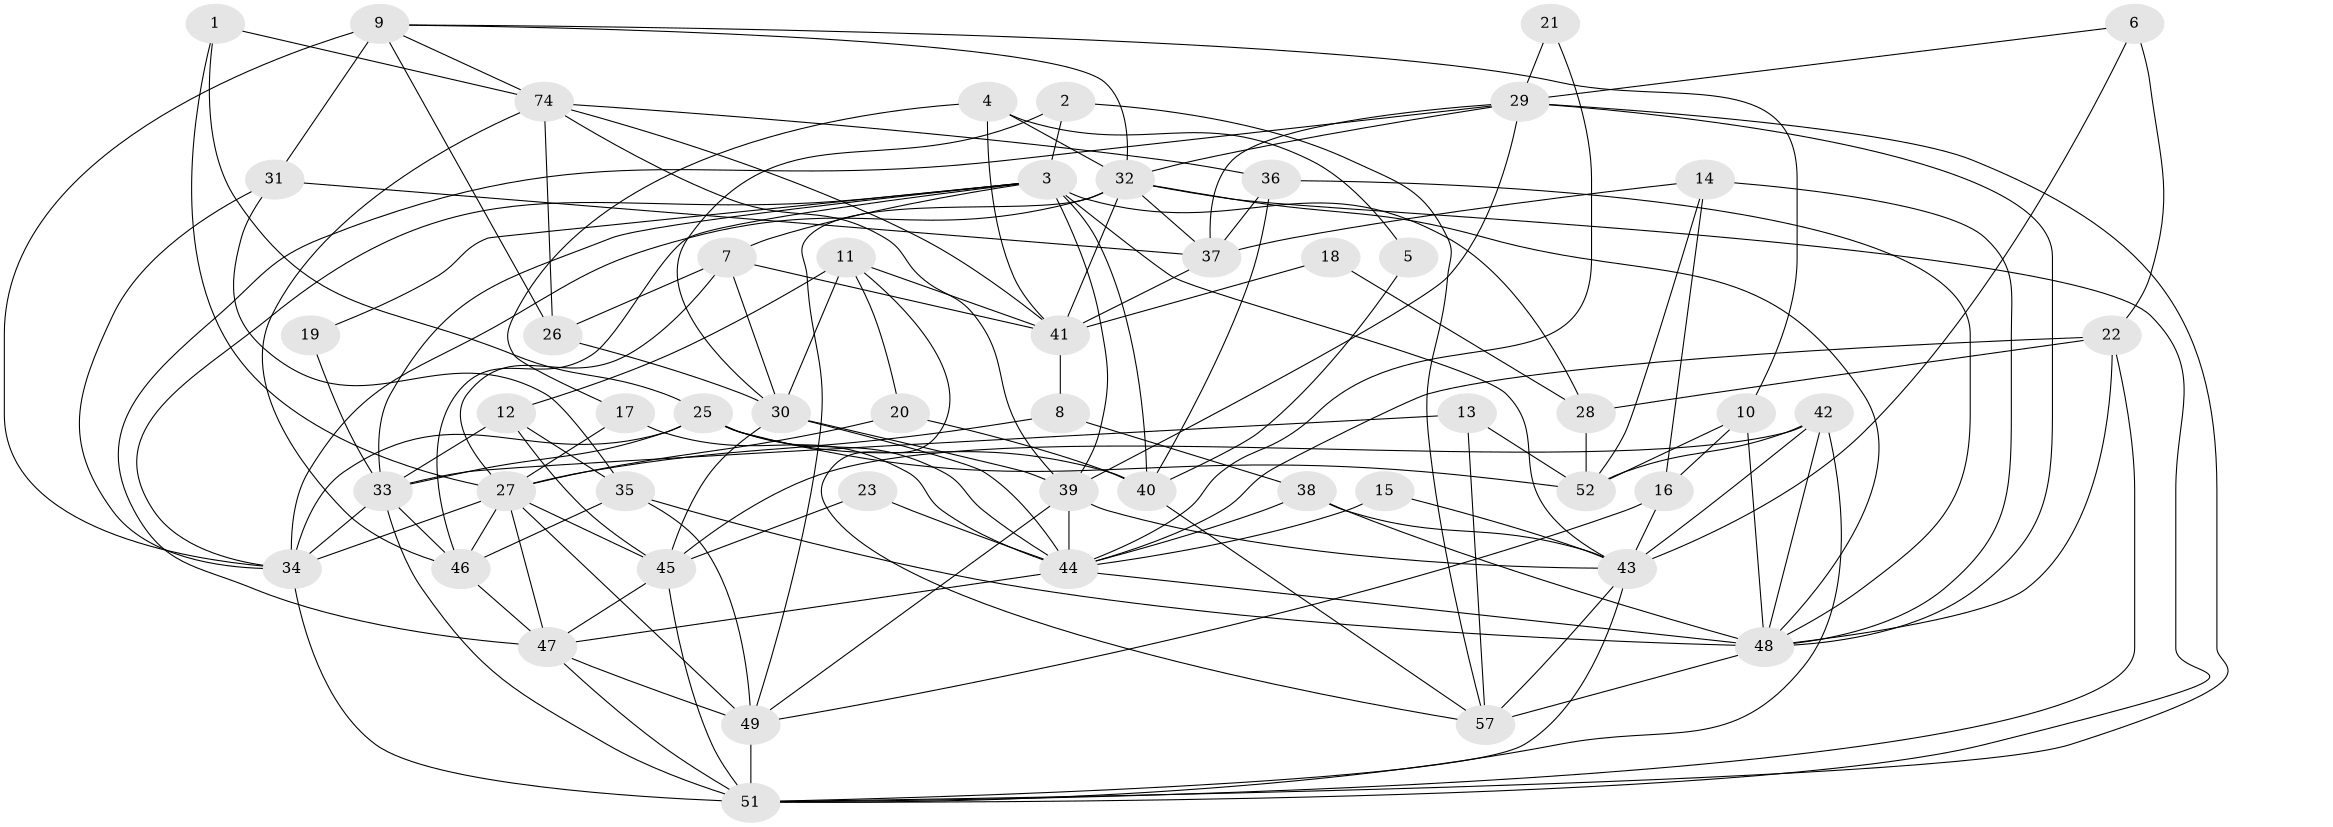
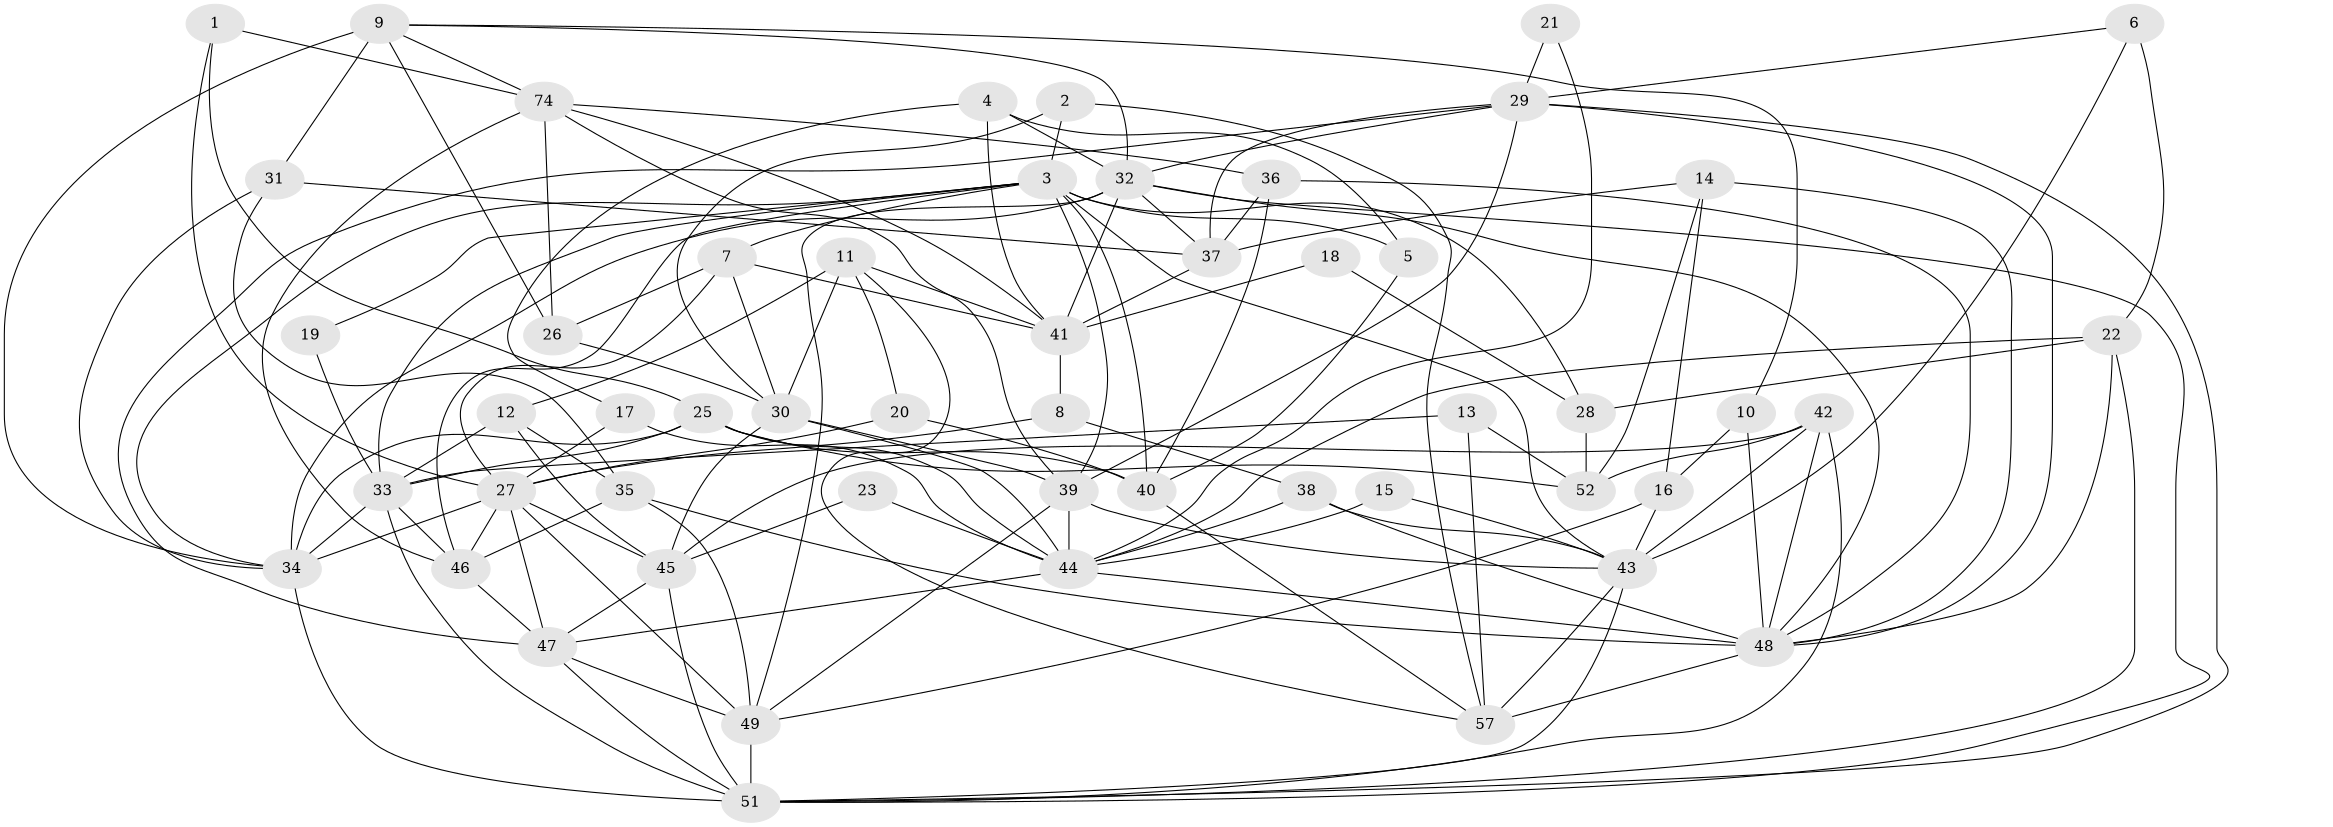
edge "3" -- "5": added
edge "10" -- "52": removed
